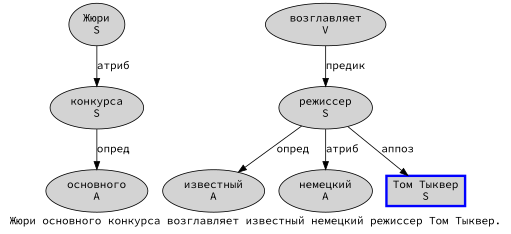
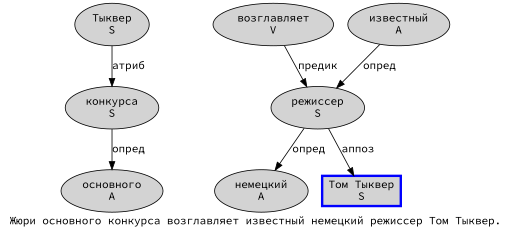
node "Жюри S": label "Жюри S" -> "Тыквер S"
edge "режиссер S" -> "известный A": reversed
edge "режиссер S" -> "немецкий A": label "атриб" -> "опред"
